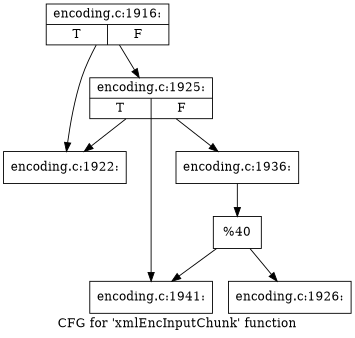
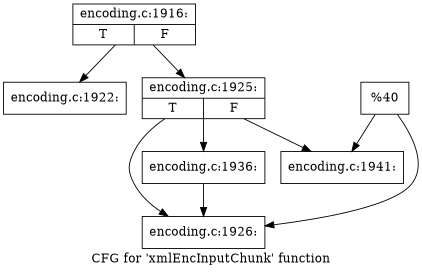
edge "encoding.c:1925:" -> "encoding.c:1922:": now "encoding.c:1925:" -> "encoding.c:1926:"
edge "encoding.c:1936:" -> "%40": now "encoding.c:1936:" -> "encoding.c:1926:"
